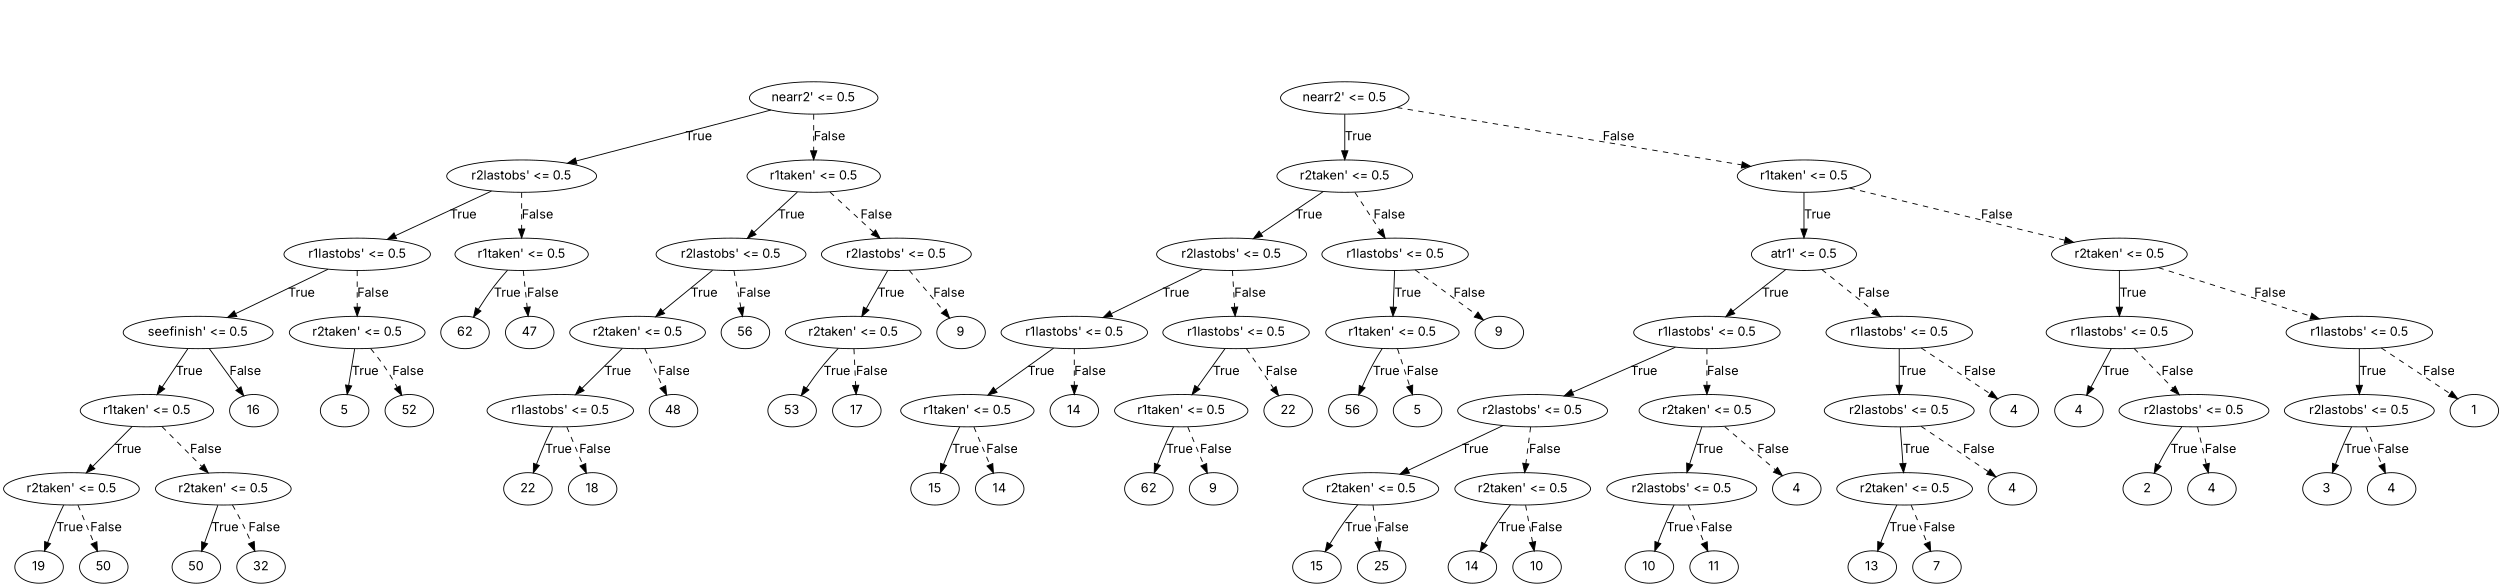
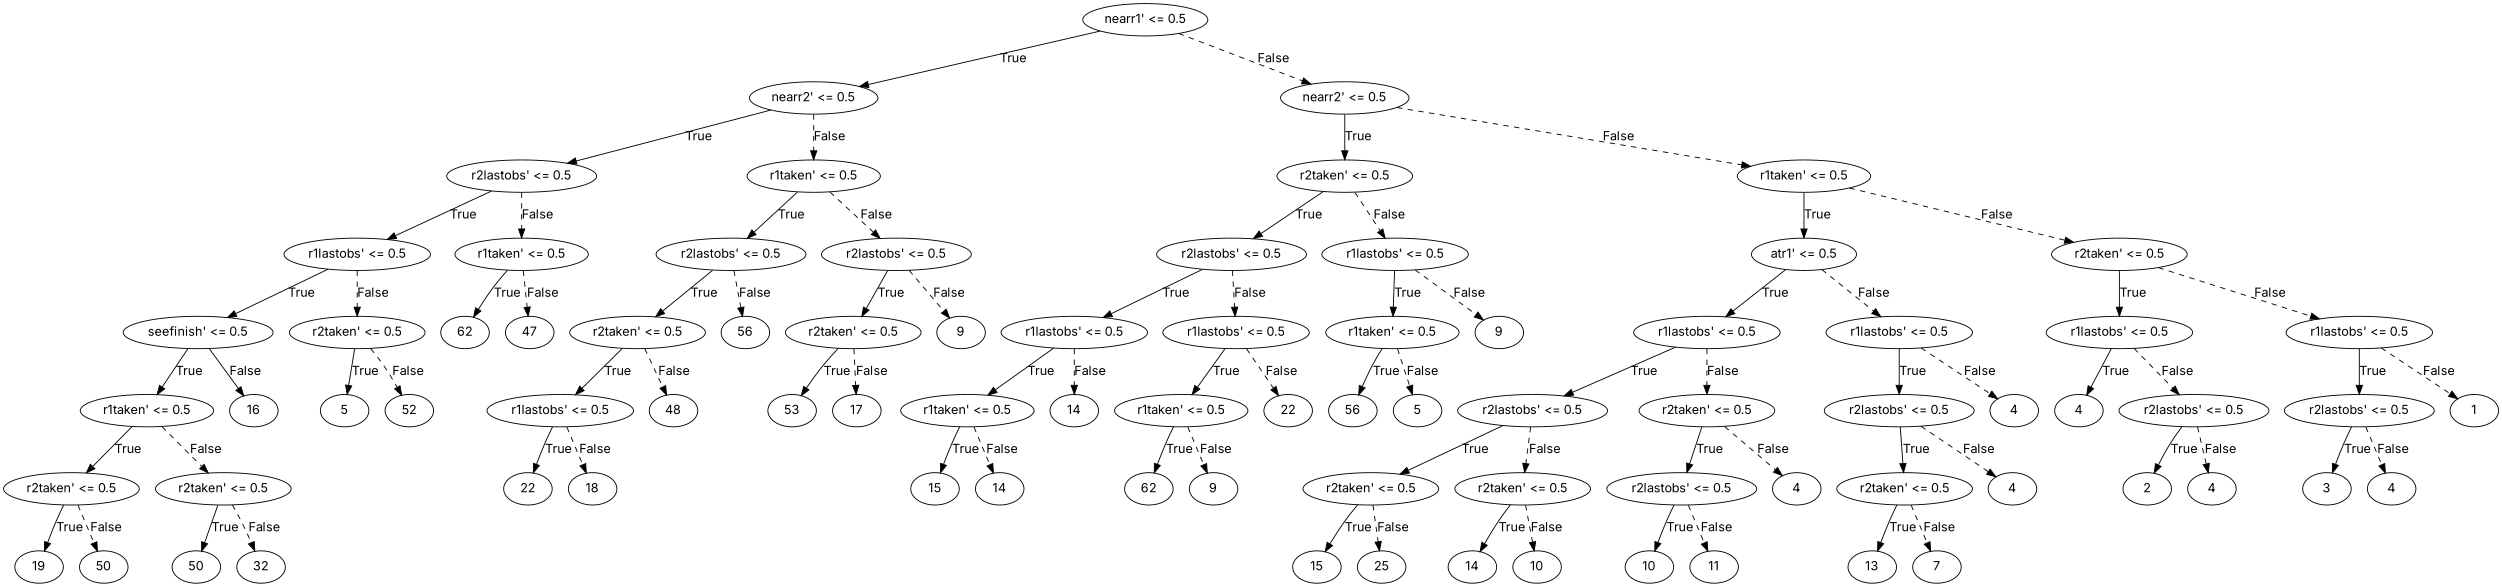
node "nearr1' <= 0.5": added
